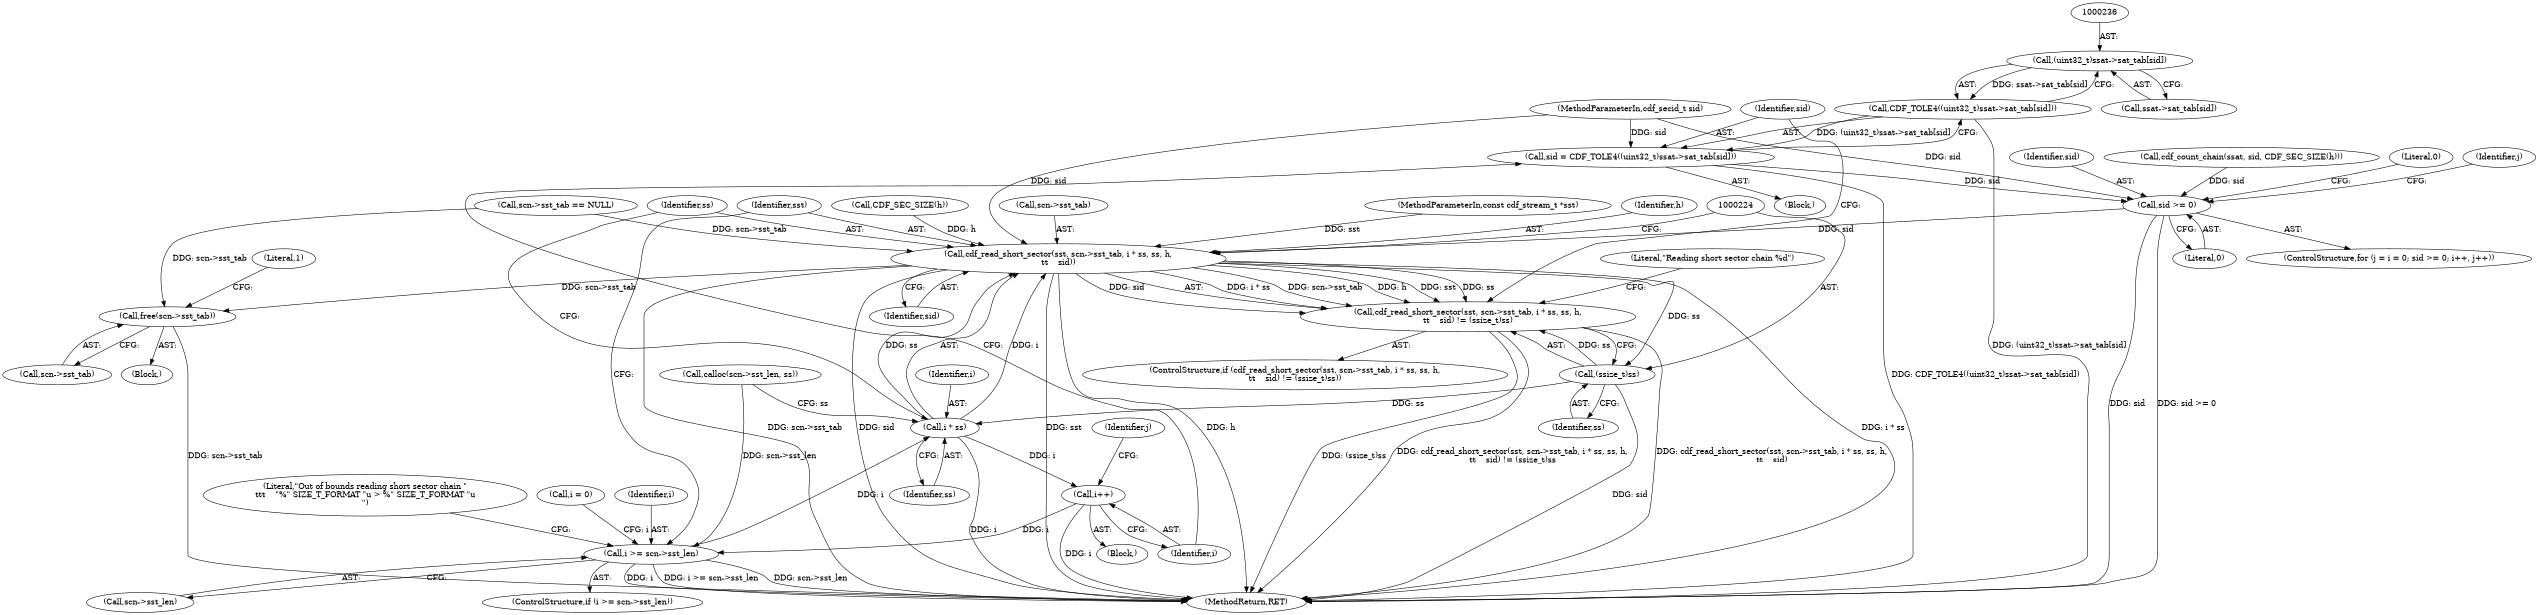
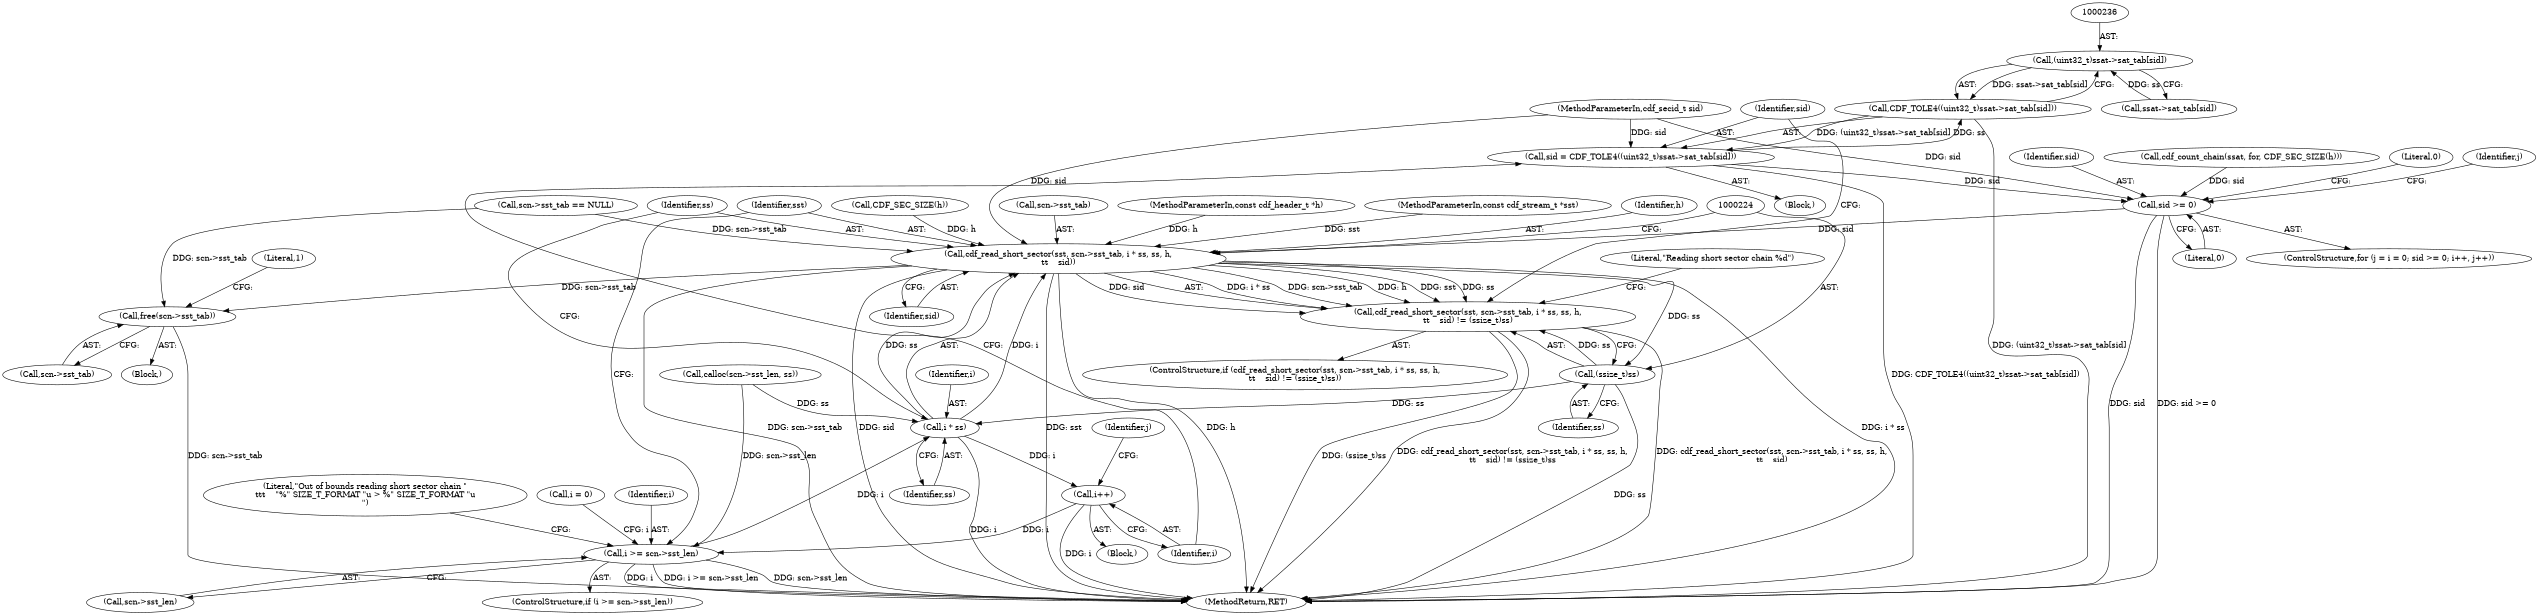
edge "(Call,ssat->sat_tab[sid])" -> "(Call,(uint32_t)ssat->sat_tab[sid])": label "AST: " -> "DDG: ss"
edge "(Call,sid = CDF_TOLE4((uint32_t)ssat->sat_tab[sid]))" -> "(Call,CDF_TOLE4((uint32_t)ssat->sat_tab[sid]))": label "CFG: " -> "DDG: ss"
node "(Call,cdf_count_chain(ssat, sid, CDF_SEC_SIZE(h)))": label "(Call,cdf_count_chain(ssat, sid, CDF_SEC_SIZE(h)))" -> "(Call,cdf_count_chain(ssat, for, CDF_SEC_SIZE(h)))"
node "(MethodParameterIn,const cdf_header_t *h)": added
edge "(Call,calloc(scn->sst_len, ss))" -> "(Call,i * ss)": label "CFG: ss" -> "DDG: ss"
edge "(Call,(ssize_t)ss)" -> "(MethodReturn,RET)": label "DDG: sid" -> "DDG: ss"
